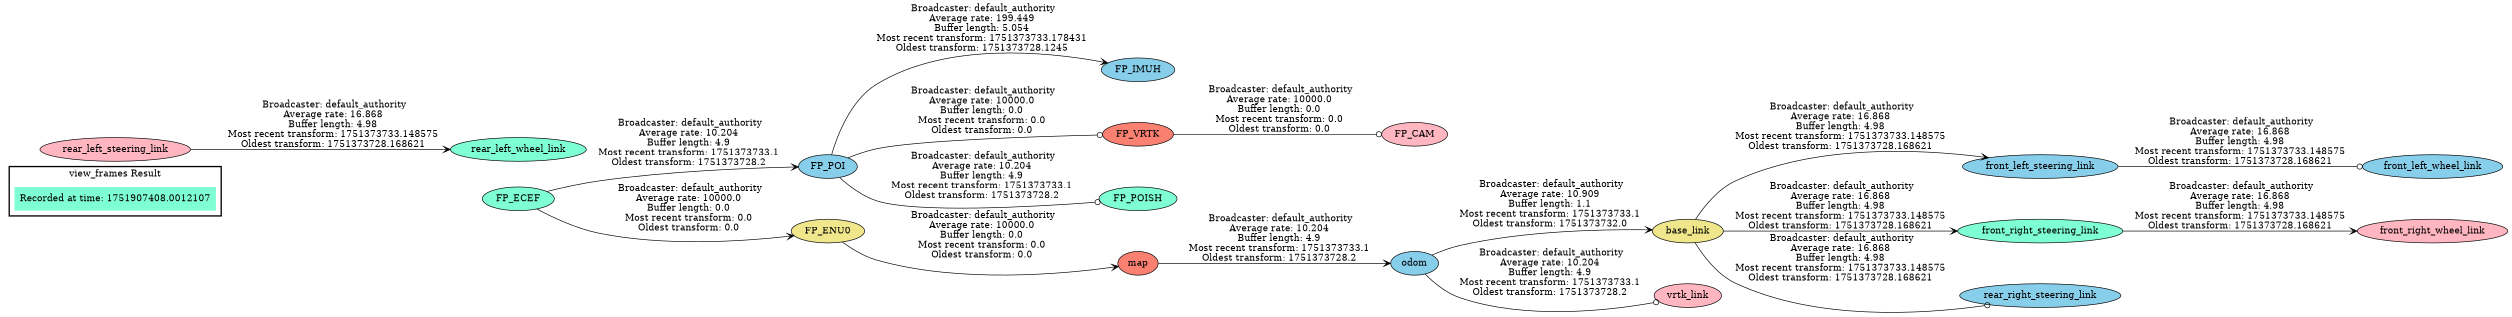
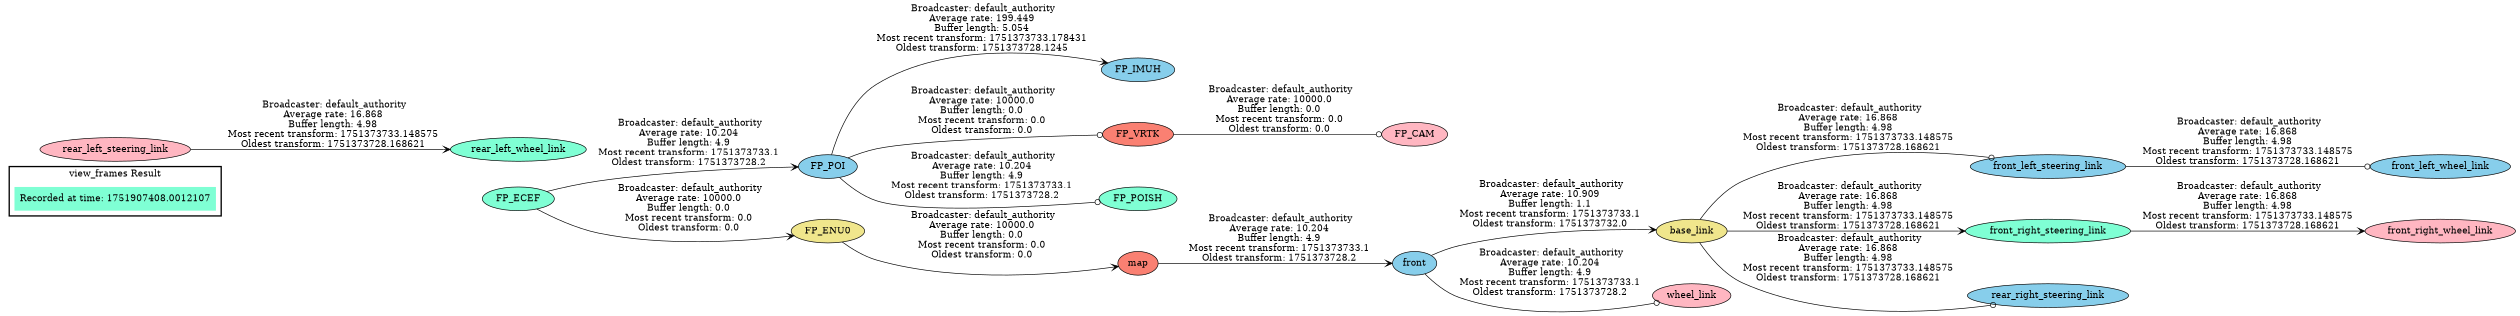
edge "base_link" -> "front_left_steering_link": arrowhead vee -> odot
node "odom": label "odom" -> "front"
node "vrtk_link": label "vrtk_link" -> "wheel_link"
